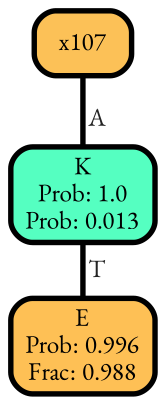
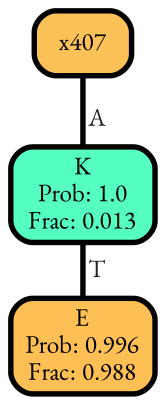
node "x107": label "x107" -> "x407"
node "K Prob: 1.0 Prob: 0.013": label "K Prob: 1.0 Prob: 0.013" -> "K Prob: 1.0 Frac: 0.013"
